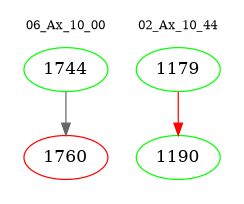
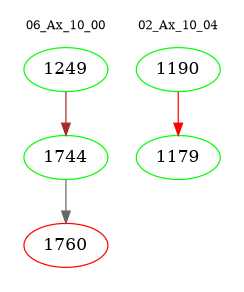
cluster "02_Ax_10_44": label "02_Ax_10_44" -> "02_Ax_10_04"
node "1249": added
edge "1179" -> "1190": reversed
